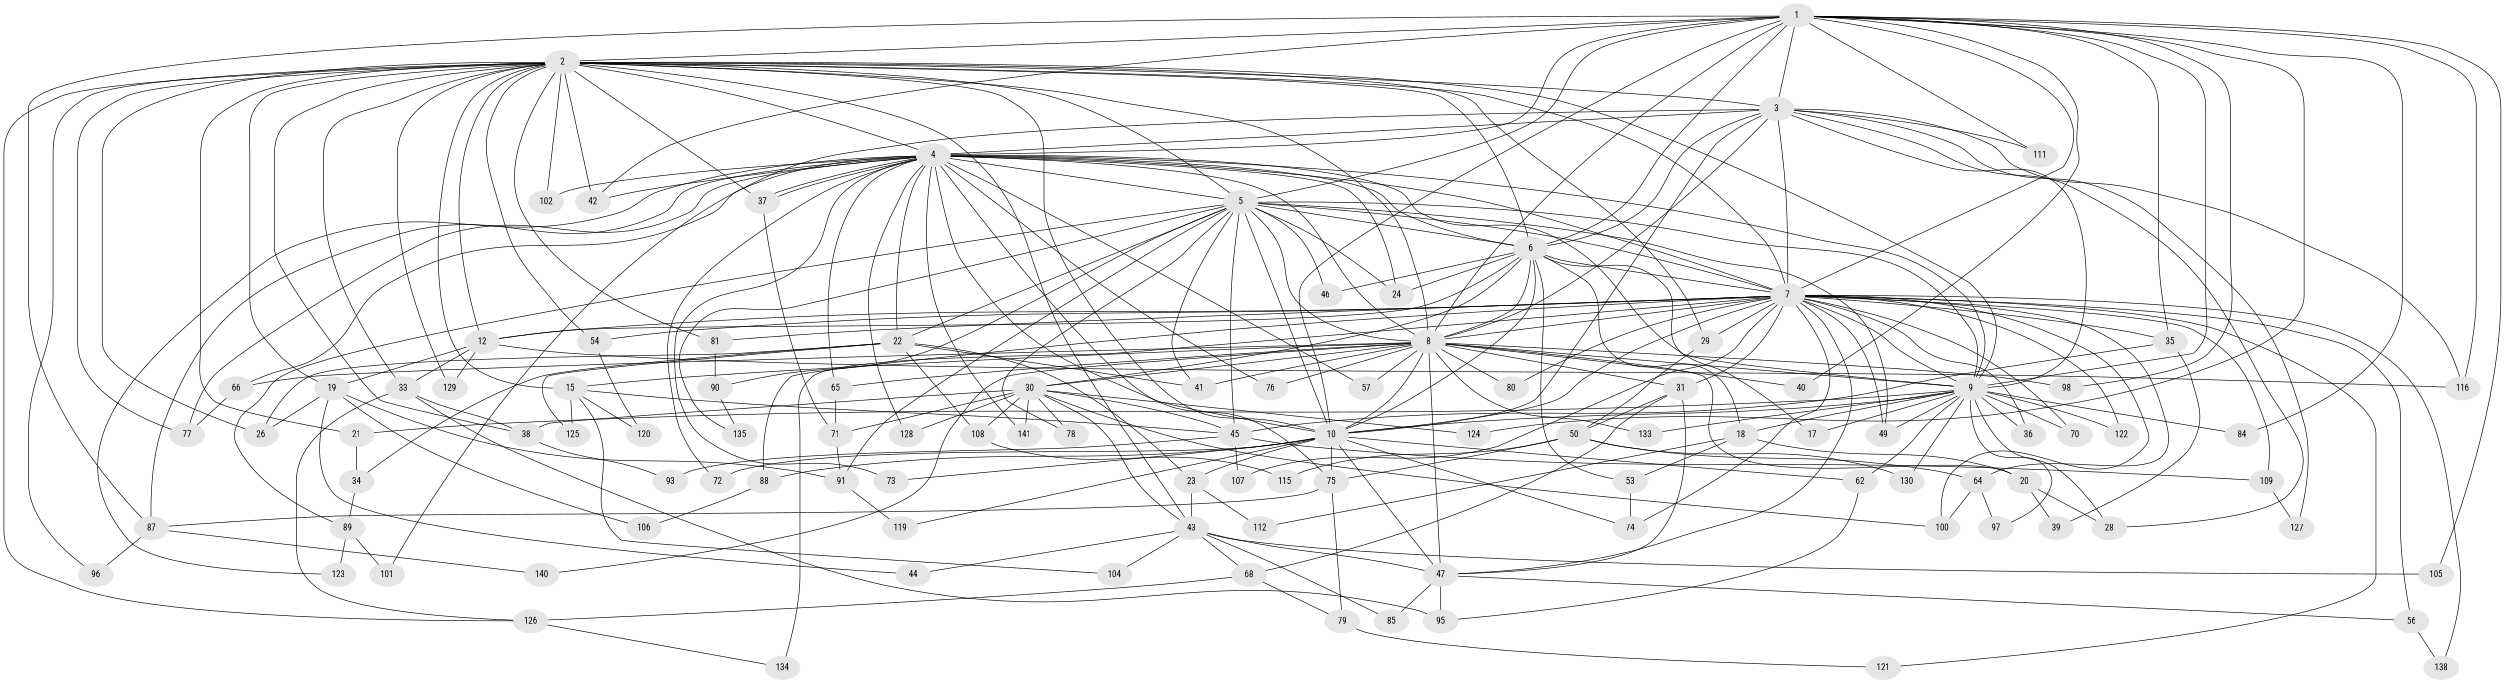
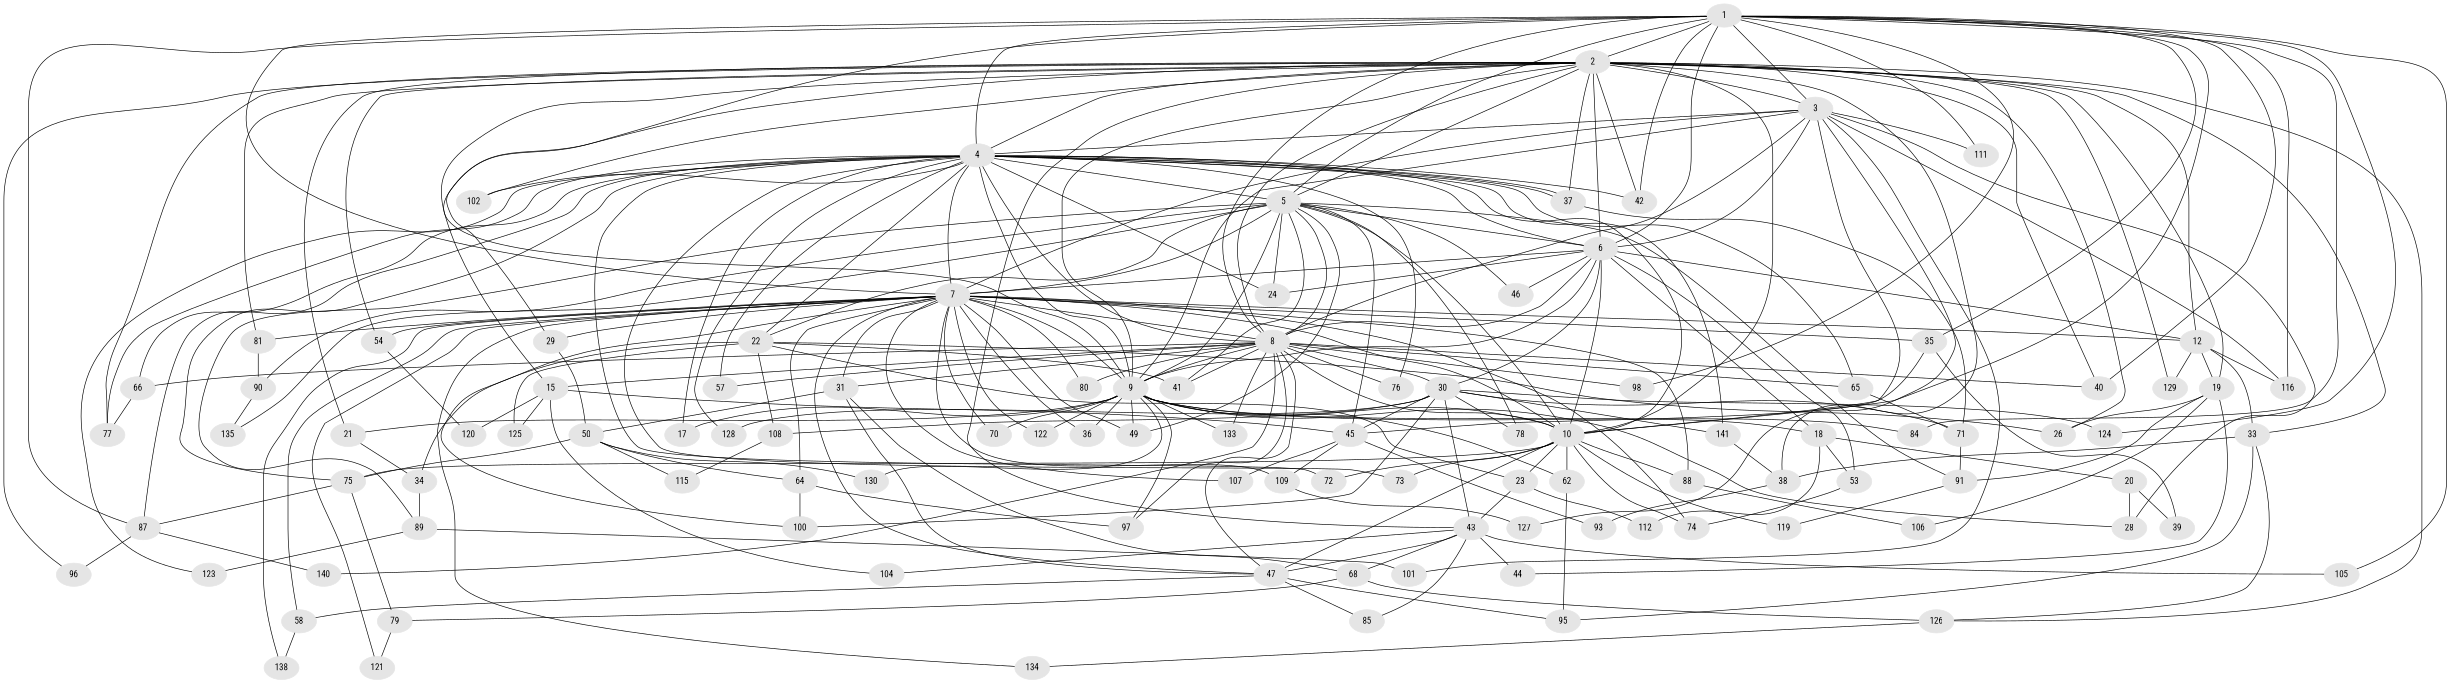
edge "2" -- "7": now "2" -- "40"
edge "30" -- "38": now "141" -- "38"
edge "8" -- "20": now "8" -- "97"
node "56": label "56" -> "58"
